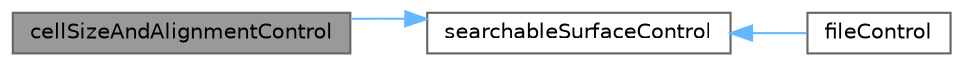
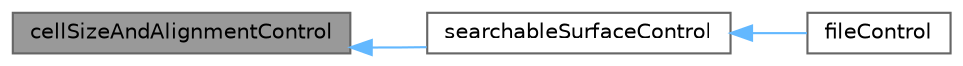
edge "cellSizeAndAlignmentControl" -> "searchableSurfaceControl": reversed
